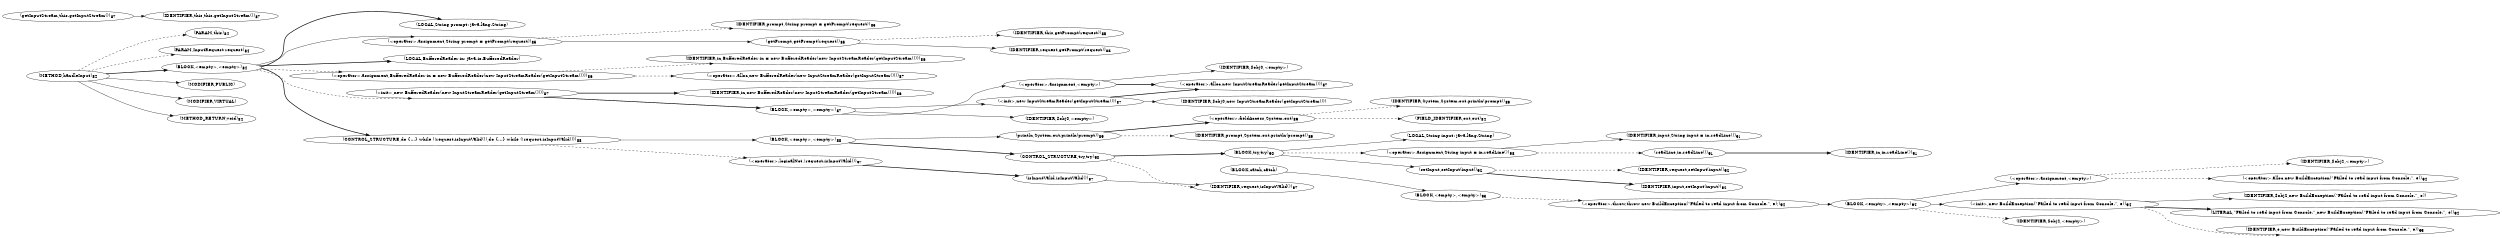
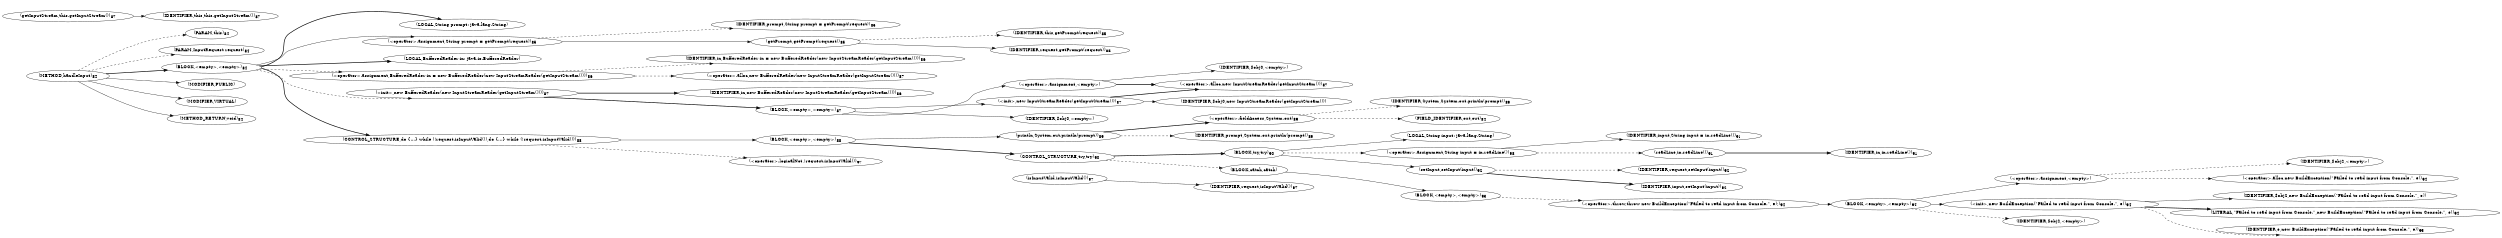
edge "(<operator>.logicalNot,!request.isInputValid())" -> "(isInputValid,isInputValid())": removed
edge "(CONTROL_STRUCTURE,try,try)" -> "(IDENTIFIER,request,isInputValid())": now "(CONTROL_STRUCTURE,try,try)" -> "(BLOCK,catch,catch)"
